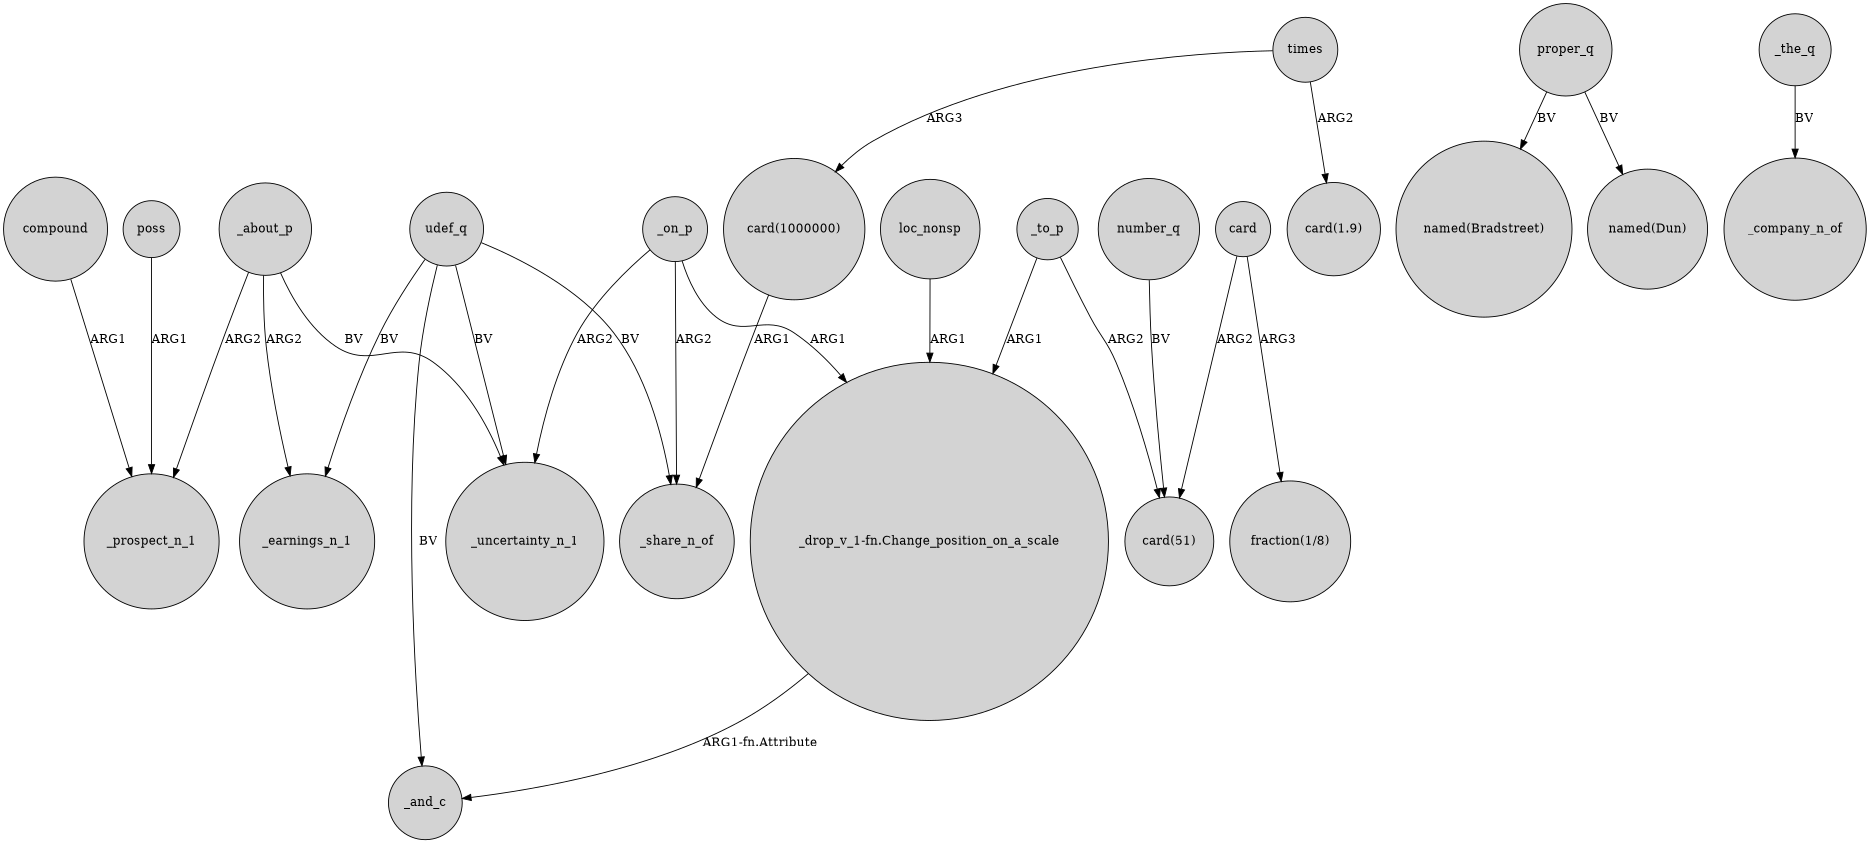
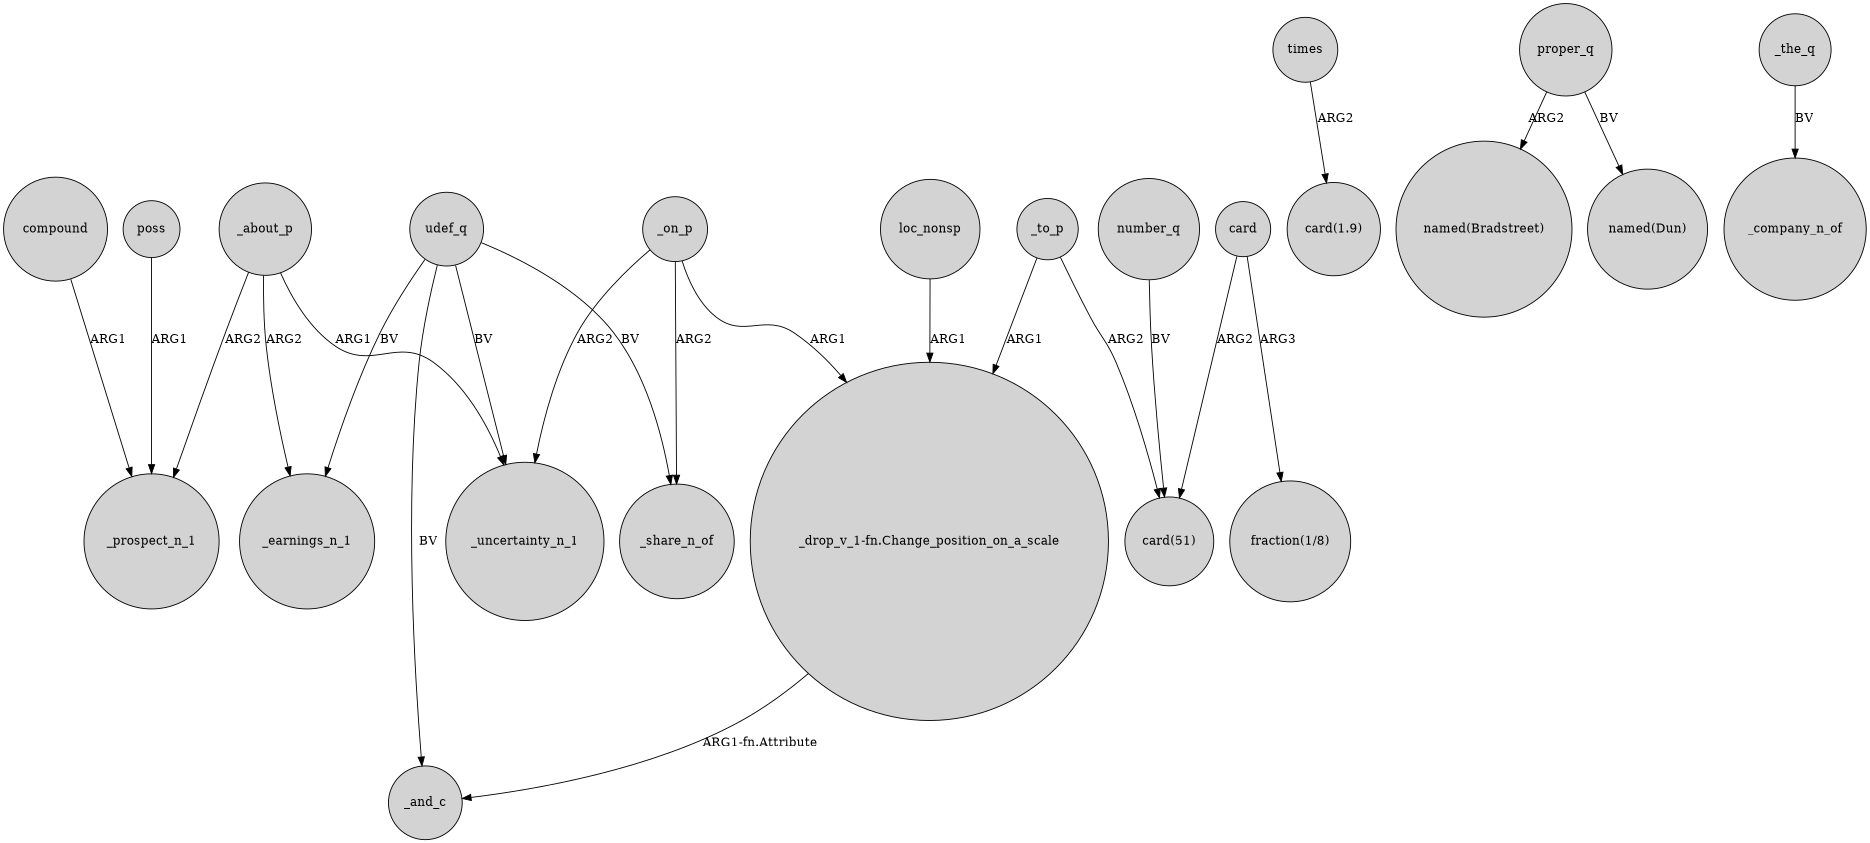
edge "proper_q" -> "named(Bradstreet)": label "BV" -> "ARG2"
node "card(1000000)": removed
edge "_about_p" -> "_uncertainty_n_1": label "BV" -> "ARG1"
